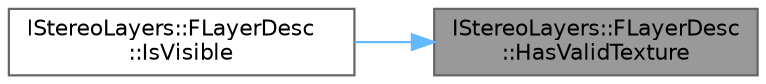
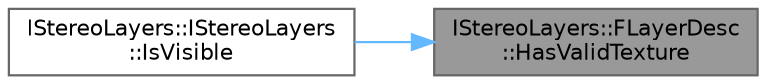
node "IStereoLayers::FLayerDesc ::IsVisible": label "IStereoLayers::FLayerDesc ::IsVisible" -> "IStereoLayers::IStereoLayers ::IsVisible"
